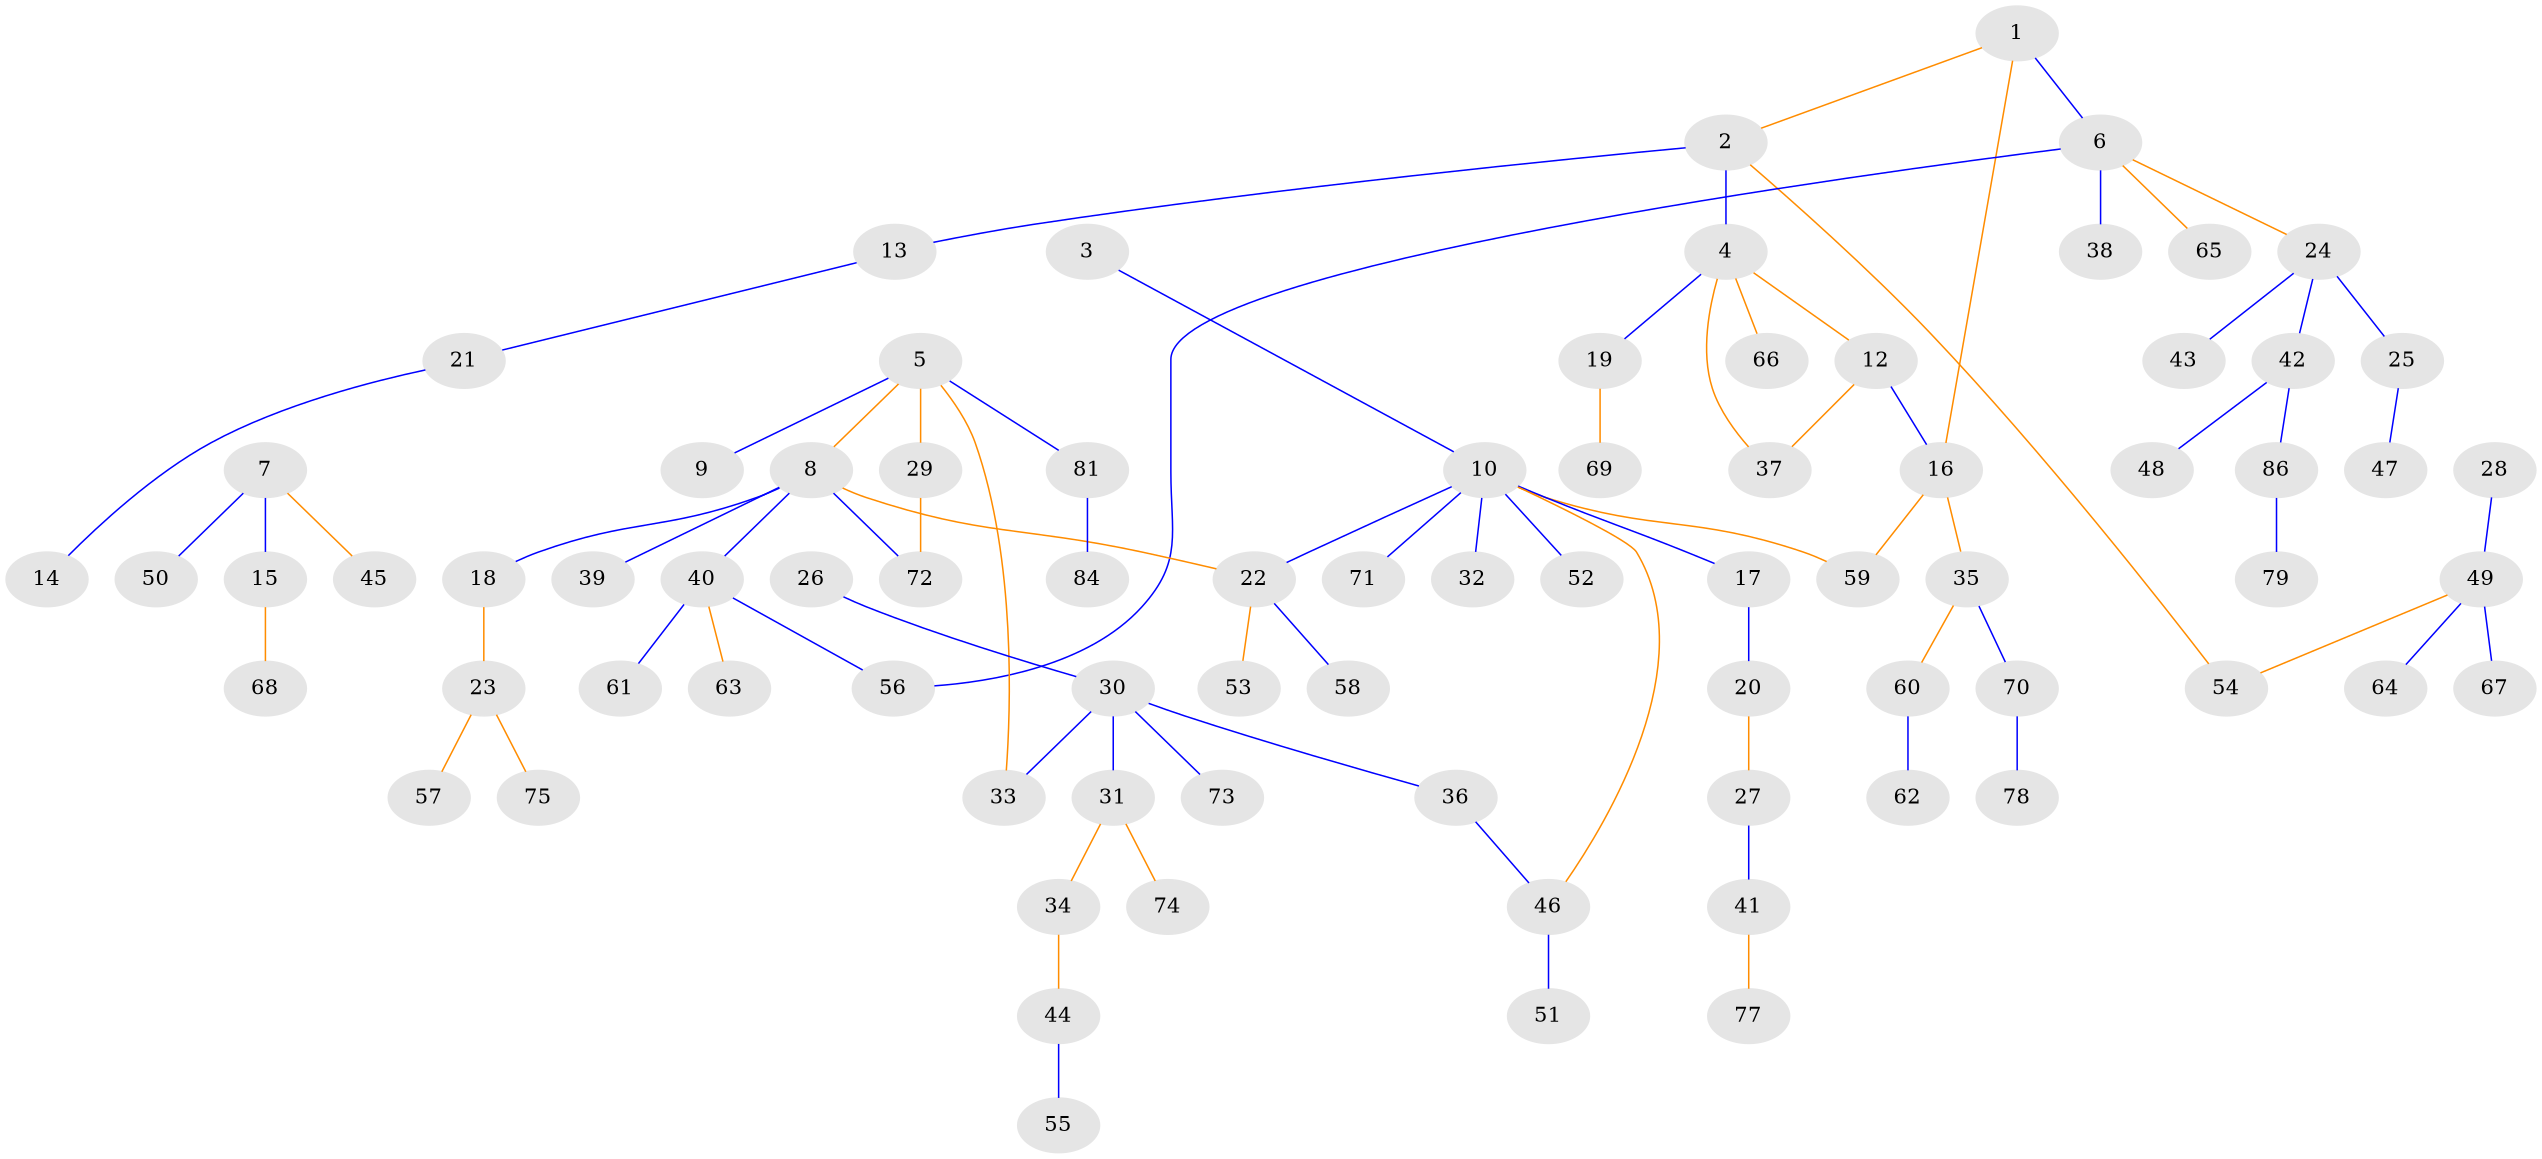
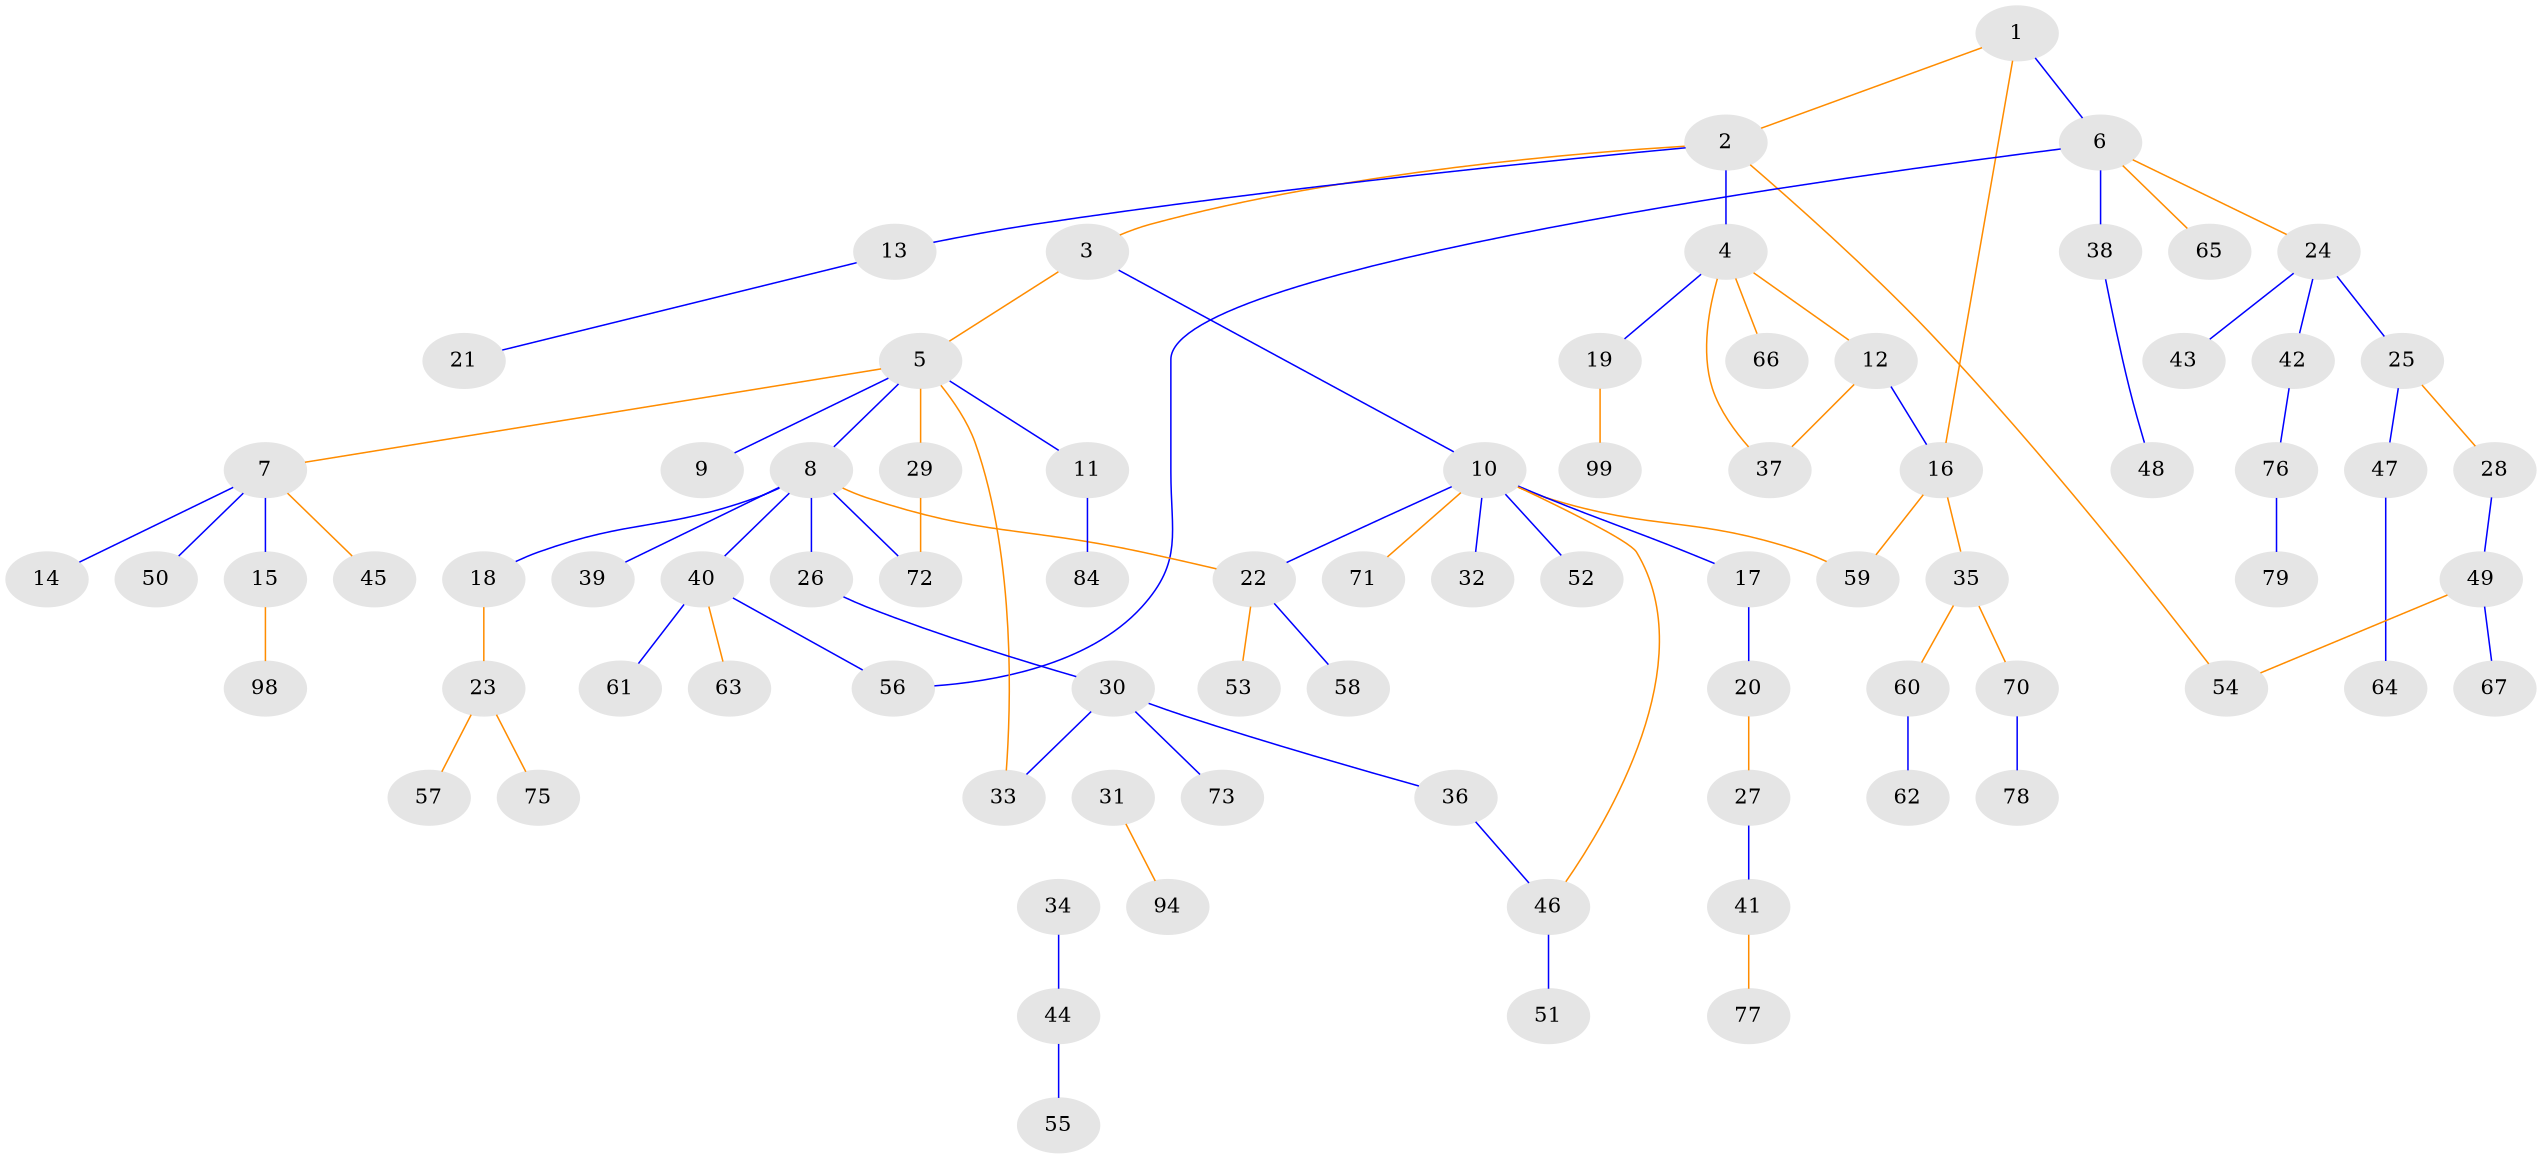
edge "2" -- "3": added
edge "3" -- "5": added
edge "5" -- "8": color darkorange -> blue
edge "5" -- "7": added
edge "42" -- "48": now "38" -- "48"
edge "25" -- "28": added
edge "21" -- "14": now "7" -- "14"
node "81": label "81" -> "11"
node "69": label "69" -> "99"
node "86": label "86" -> "76"
edge "8" -- "26": added
edge "10" -- "71": color blue -> darkorange
edge "35" -- "70": color blue -> darkorange
edge "49" -- "64": now "47" -- "64"
node "68": label "68" -> "98"
edge "30" -- "31": removed
edge "31" -- "34": removed
node "74": label "74" -> "94"
edge "34" -- "44": color darkorange -> blue
